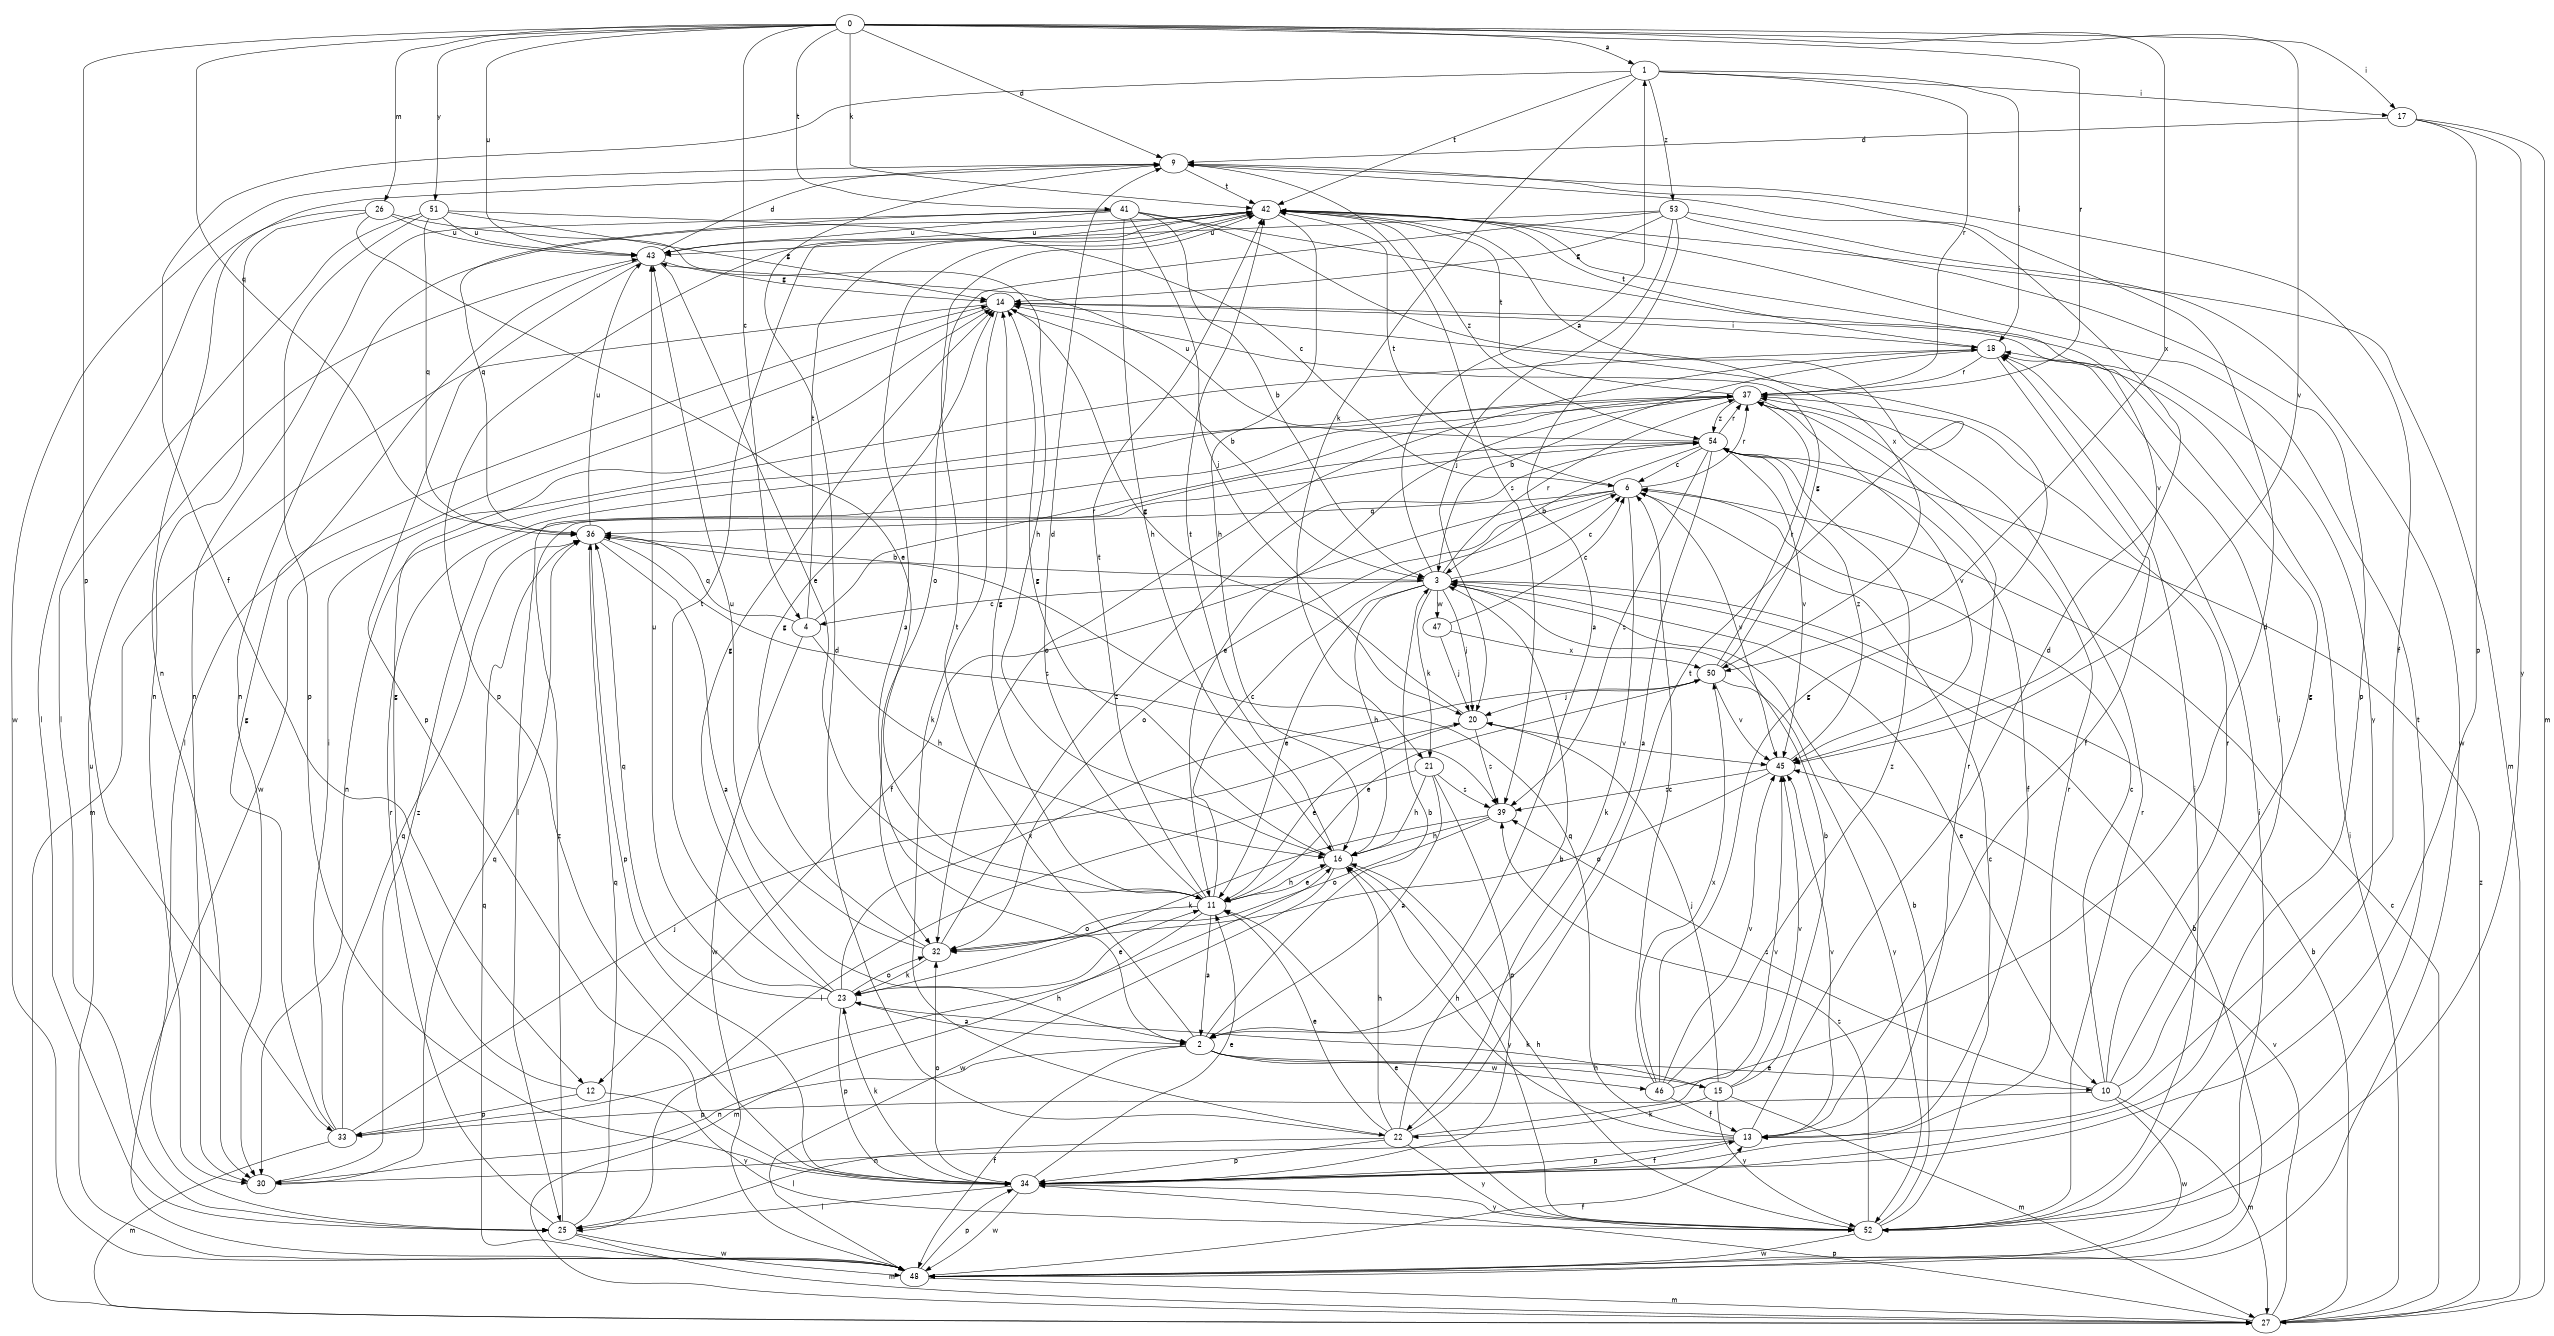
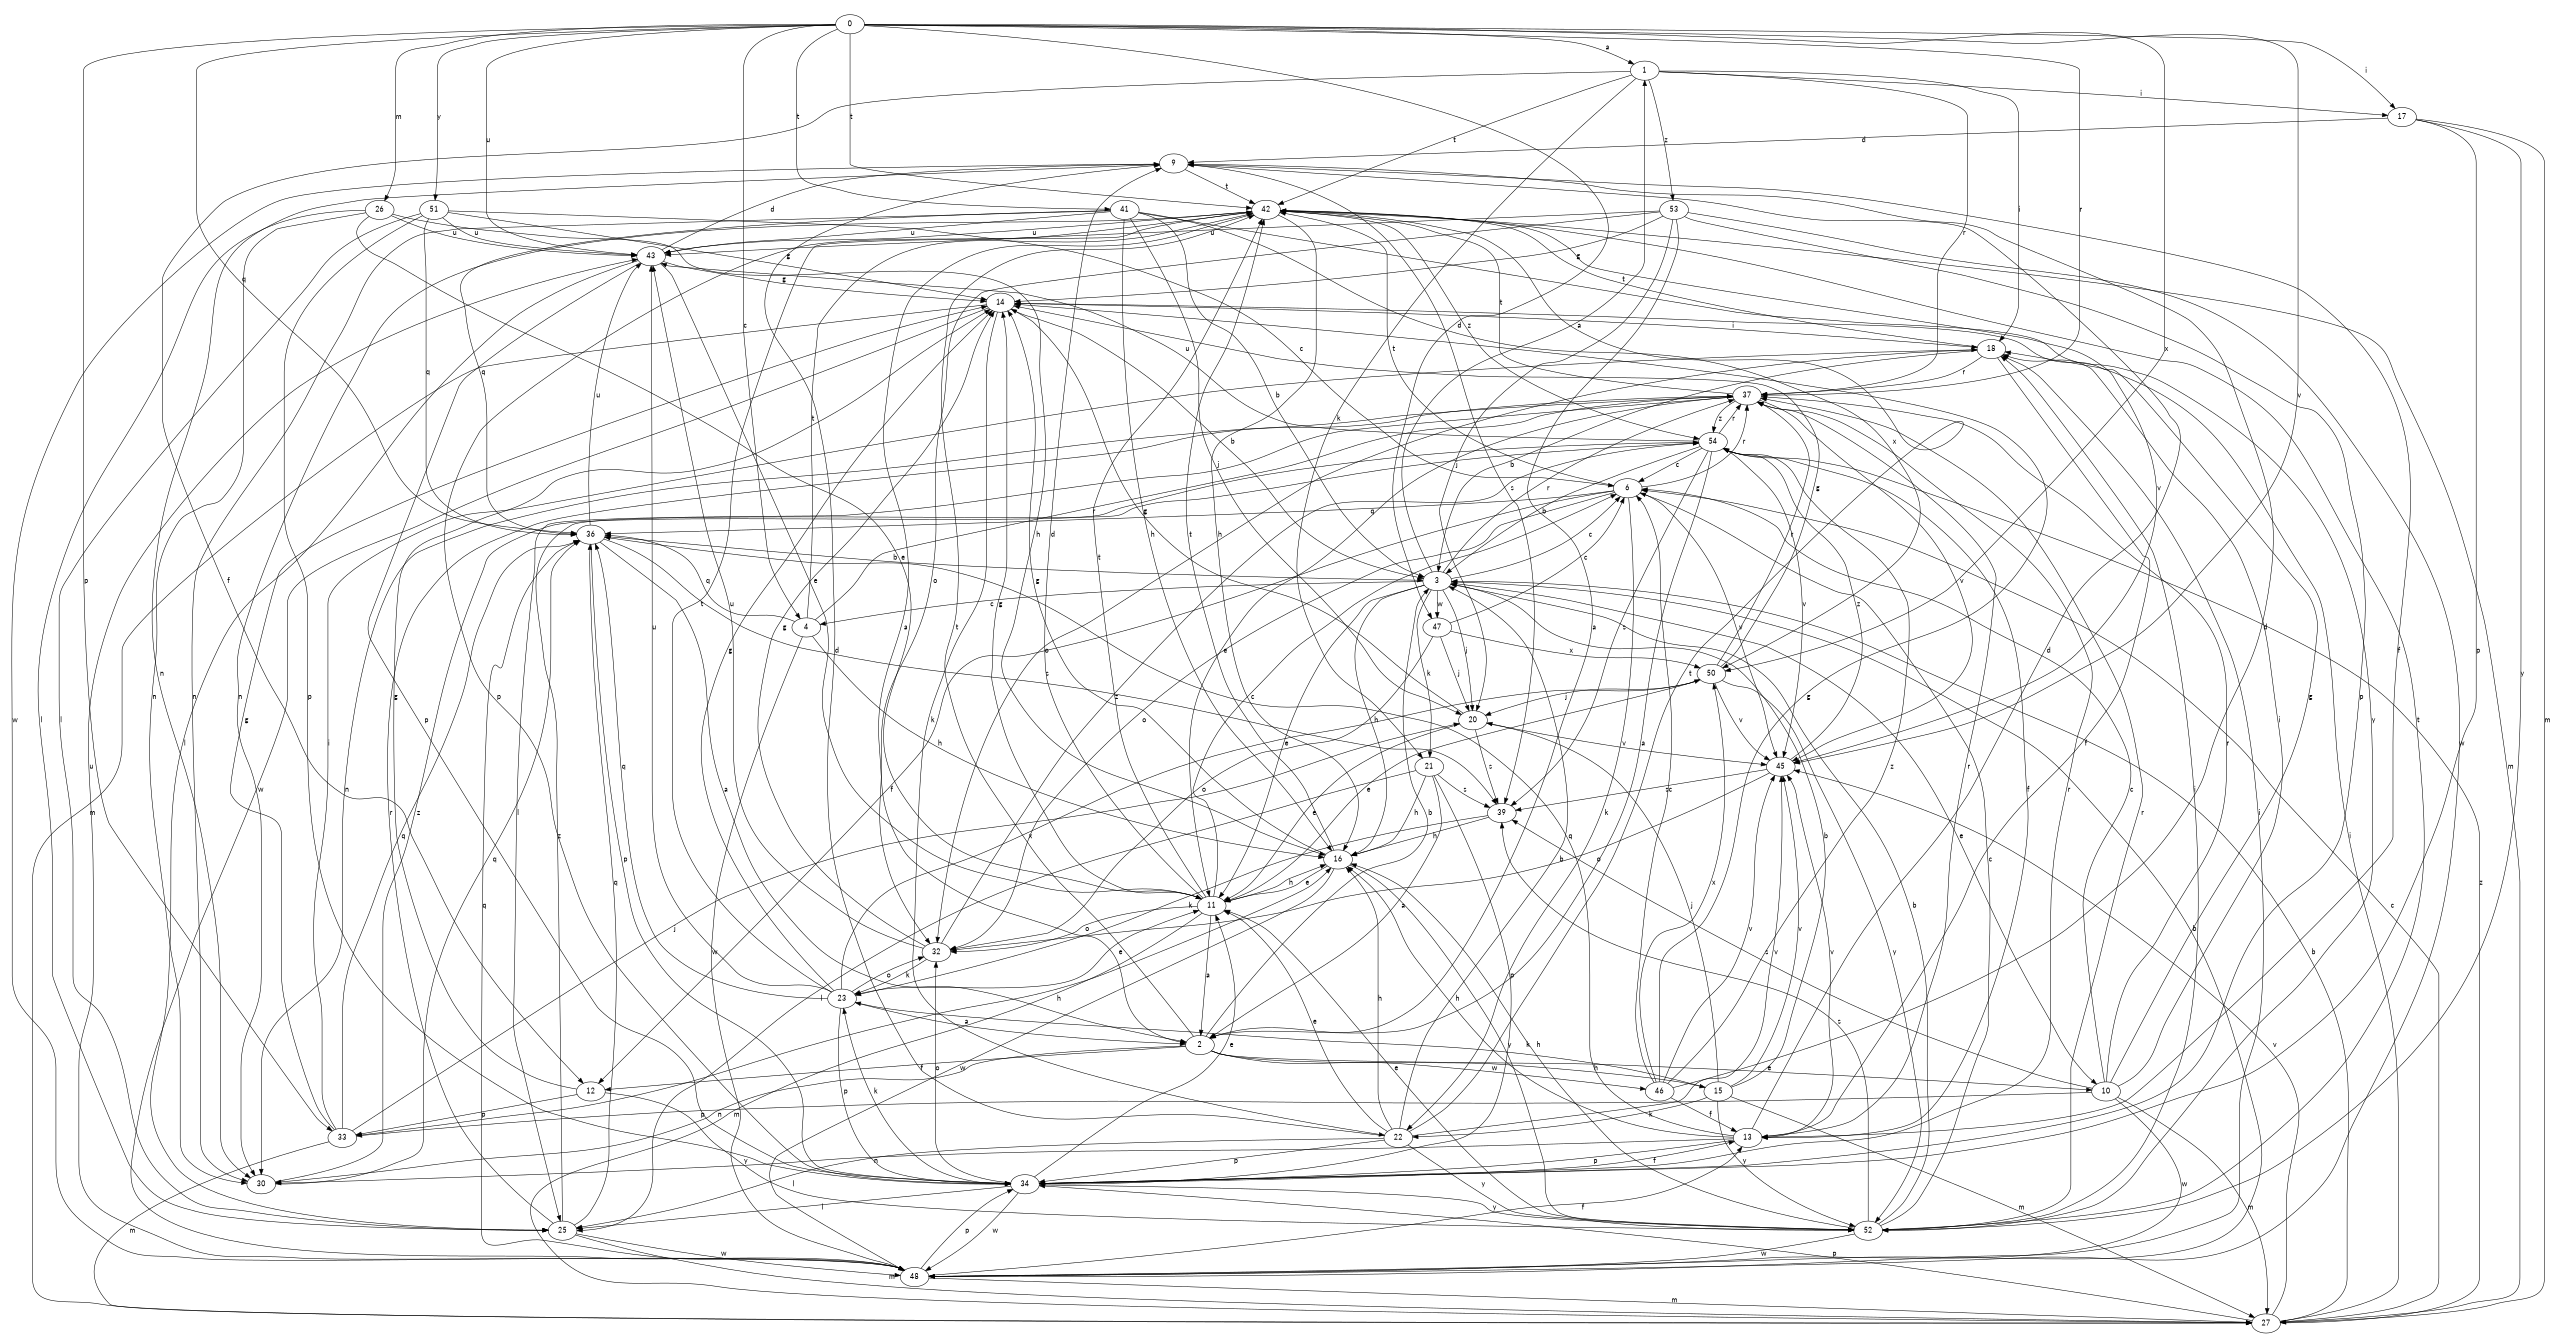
edge "0" -> "9": now "0" -> "47"
edge "0" -> "42": label "k" -> "t"
edge "39" -> "32": now "47" -> "32"
edge "2" -> "48": now "2" -> "12"
